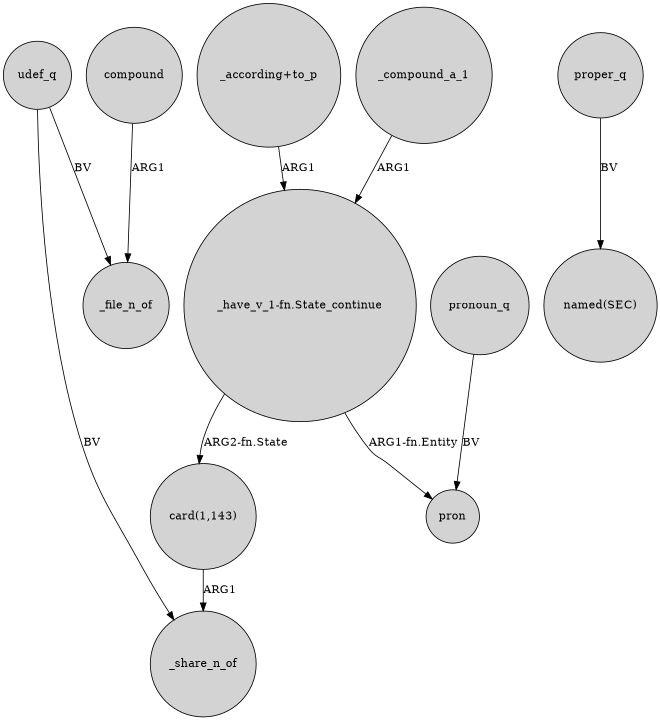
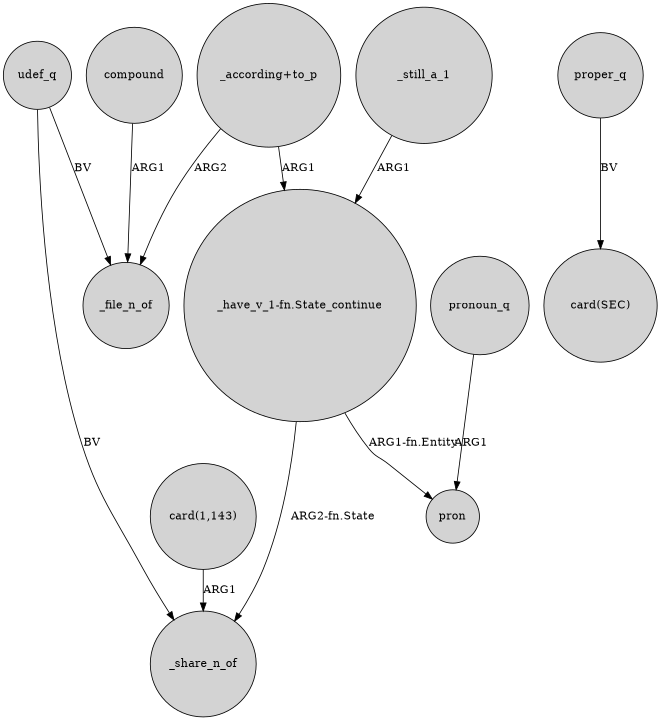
node "_compound_a_1": label "_compound_a_1" -> "_still_a_1"
edge "_according+to_p" -> "_file_n_of": added, label "ARG2"
node "named(SEC)": label "named(SEC)" -> "card(SEC)"
edge "_have_v_1-fn.State_continue" -> "card(1,143)": now "_have_v_1-fn.State_continue" -> "_share_n_of"
edge "pronoun_q" -> "pron": label "BV" -> "ARG1"
